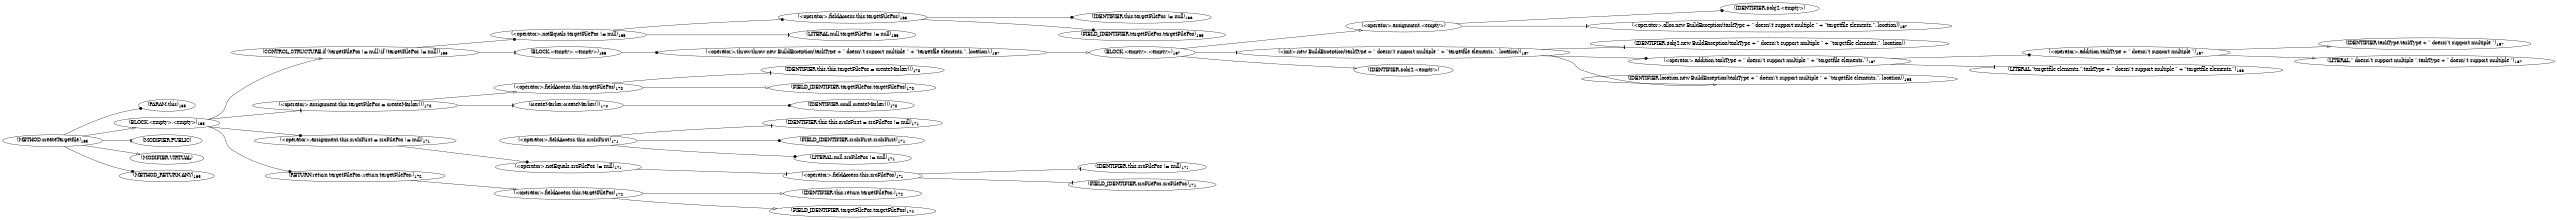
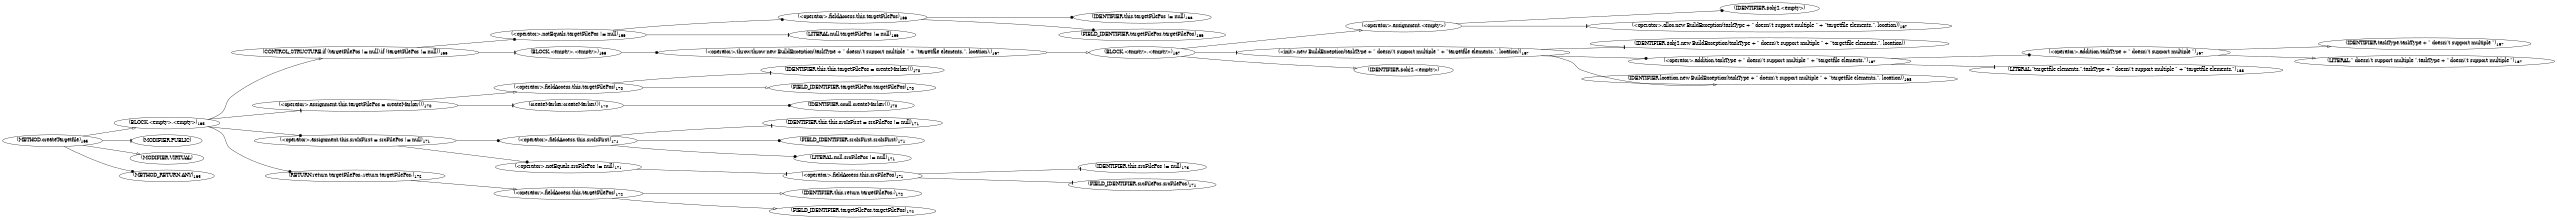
node "(PARAM,this)": removed
edge "(<operator>.assignment,this.srcIsFirst = srcFilePos != null)" -> "(<operator>.fieldAccess,this.srcIsFirst)": added
node "(IDENTIFIER,this,srcFilePos != null)": text "171" -> "173"
